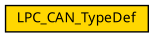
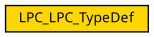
node "LPC_CAN_TypeDef": label "LPC_CAN_TypeDef" -> "LPC_LPC_TypeDef"
